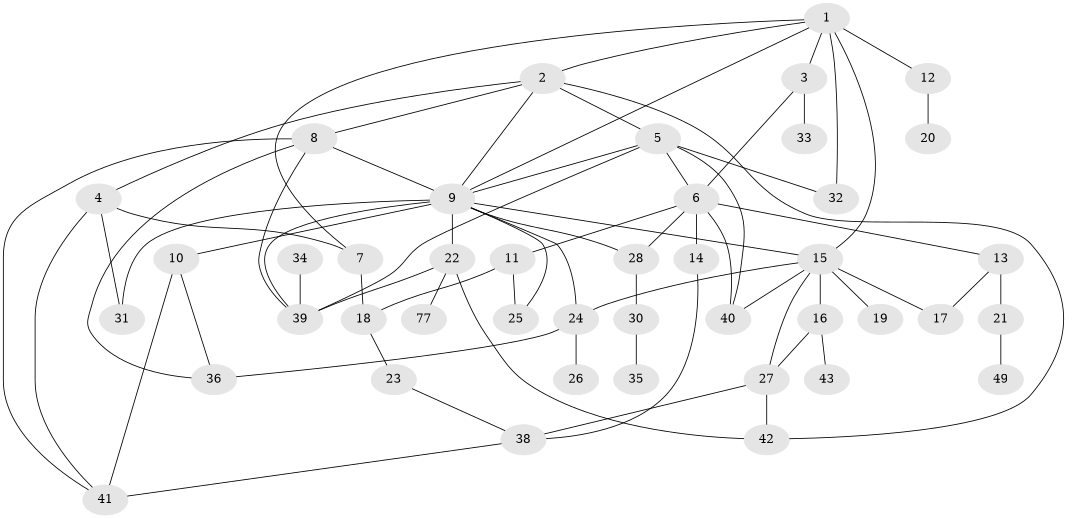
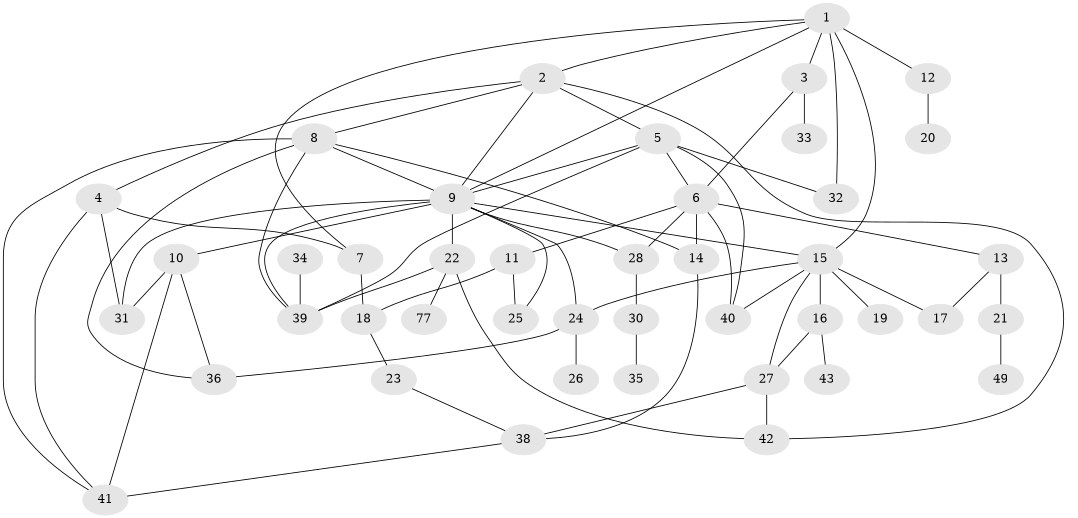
edge "8" -- "14": added
edge "10" -- "31": added
